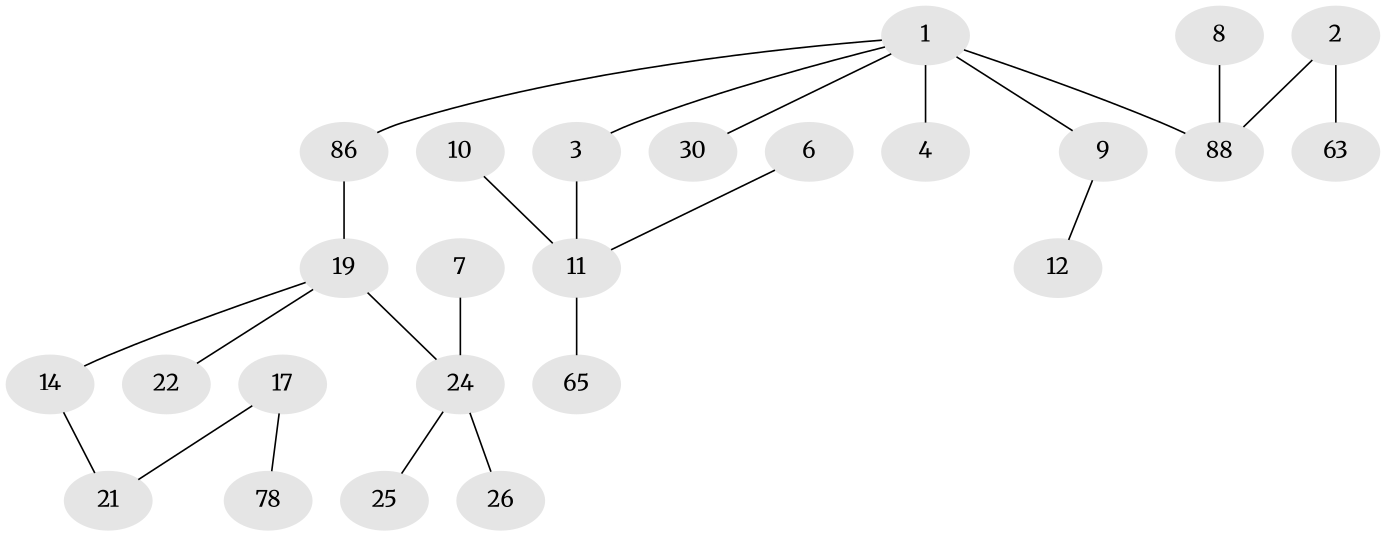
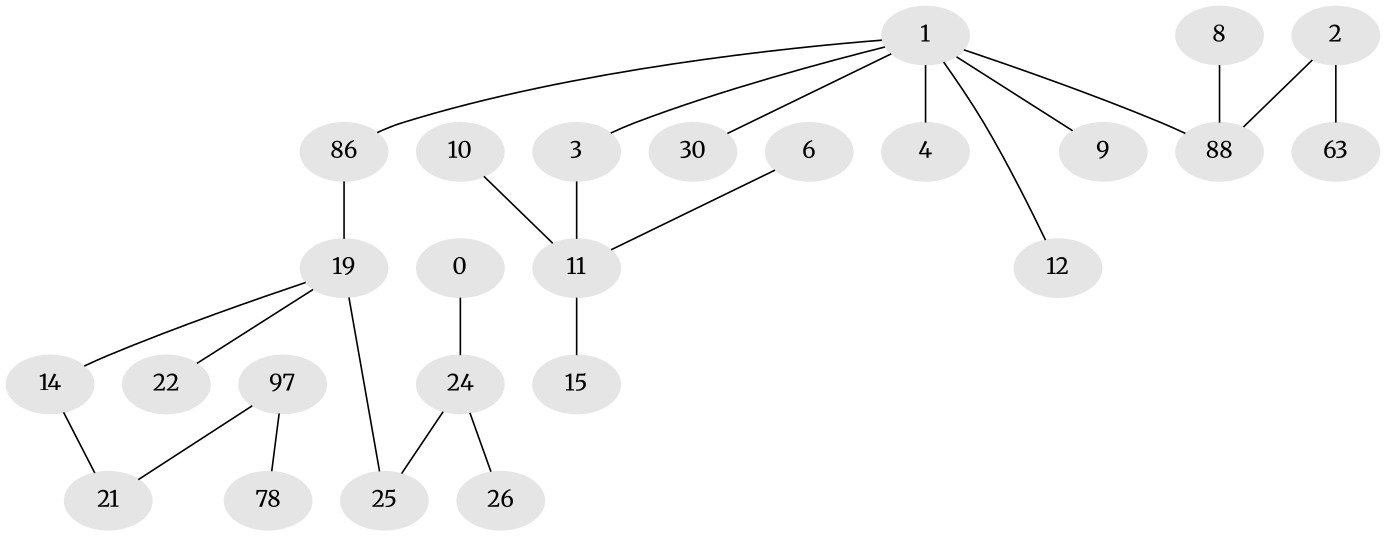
edge "9" -- "12": now "1" -- "12"
node "7": label "7" -> "0"
edge "19" -- "24": now "19" -- "25"
node "17": label "17" -> "97"
node "65": label "65" -> "15"
